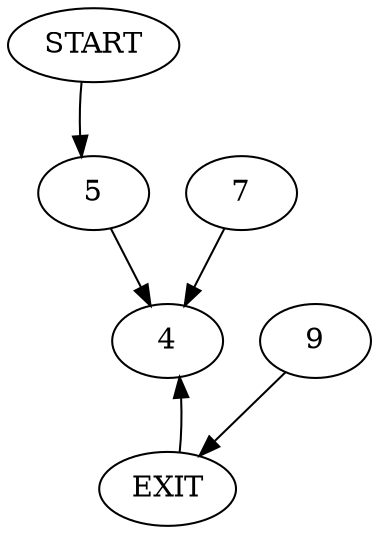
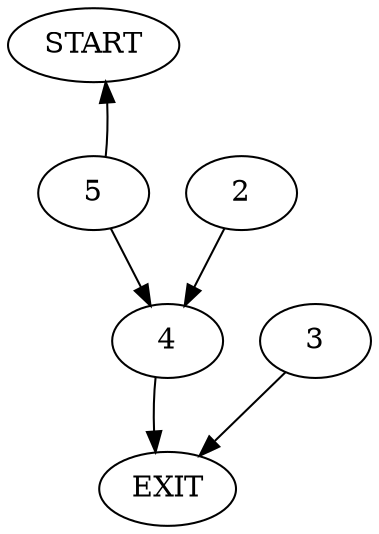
edge "START" -> "5": reversed
node "7": label "7" -> "2"
node "9": label "9" -> "3"
edge "EXIT" -> "4": reversed
